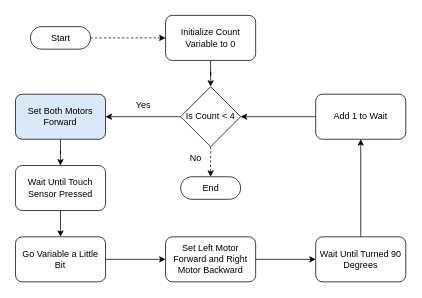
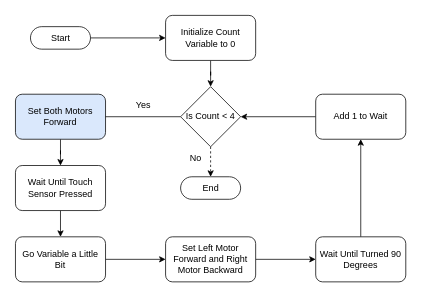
edge "Start" -> "Initialize Count Variable to 0": style dashed -> solid
edge "Is Count < 4" -> "Set Both Motors Forward": arrowhead classic -> none
